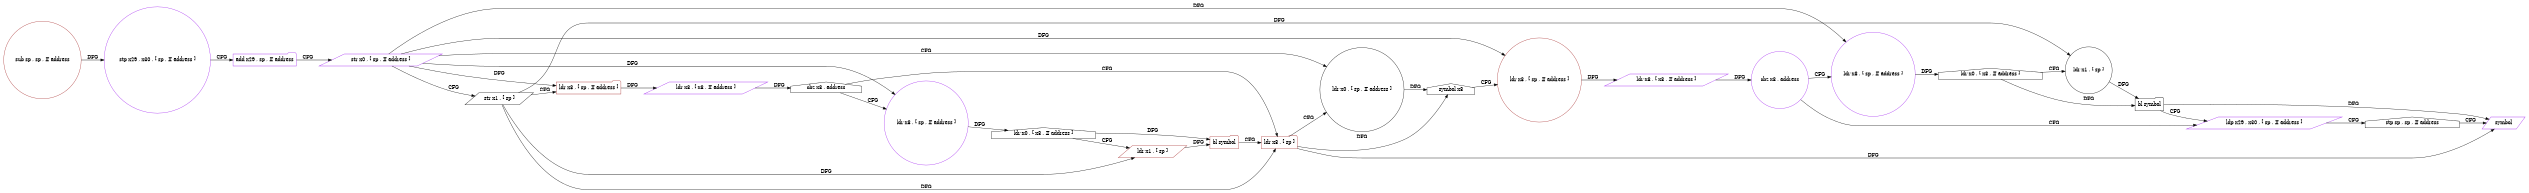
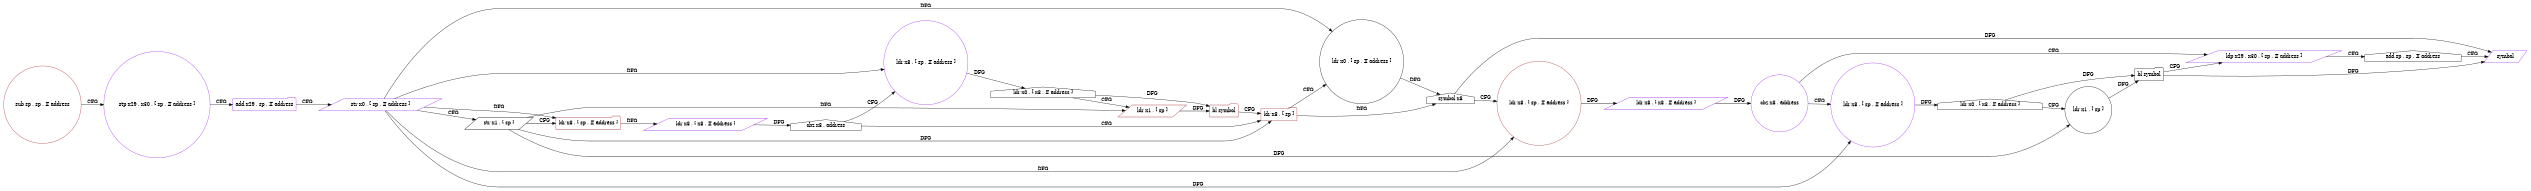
edge "str x0 , [ sp , # address ]" -> "ldr x0 , [ sp , # address ]": label "CFG" -> "DFG"
edge "sub sp , sp , # address" -> "stp x29 , x30 , [ sp , # address ]": label "DFG" -> "CFG"
node "stp sp , sp , # address": label "stp sp , sp , # address" -> "add sp , sp , # address"
edge "ldr x8 , [ sp ]" -> "symbol": now "symbol x8" -> "symbol"
